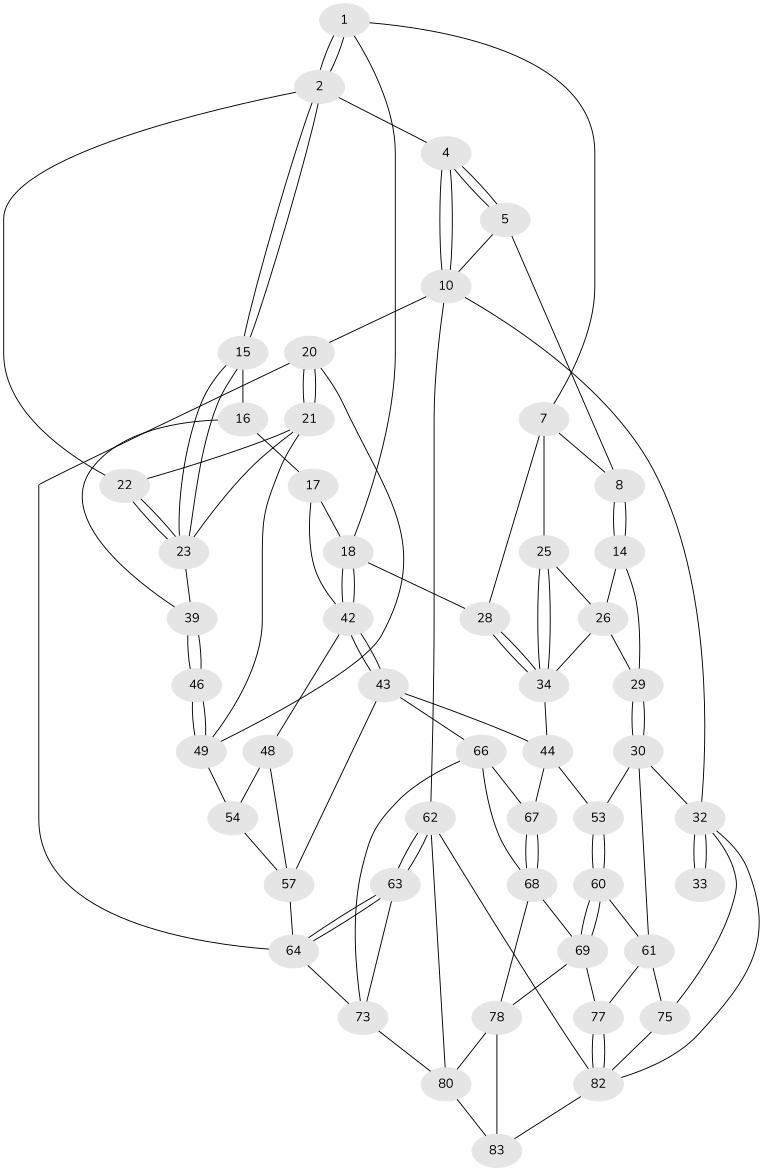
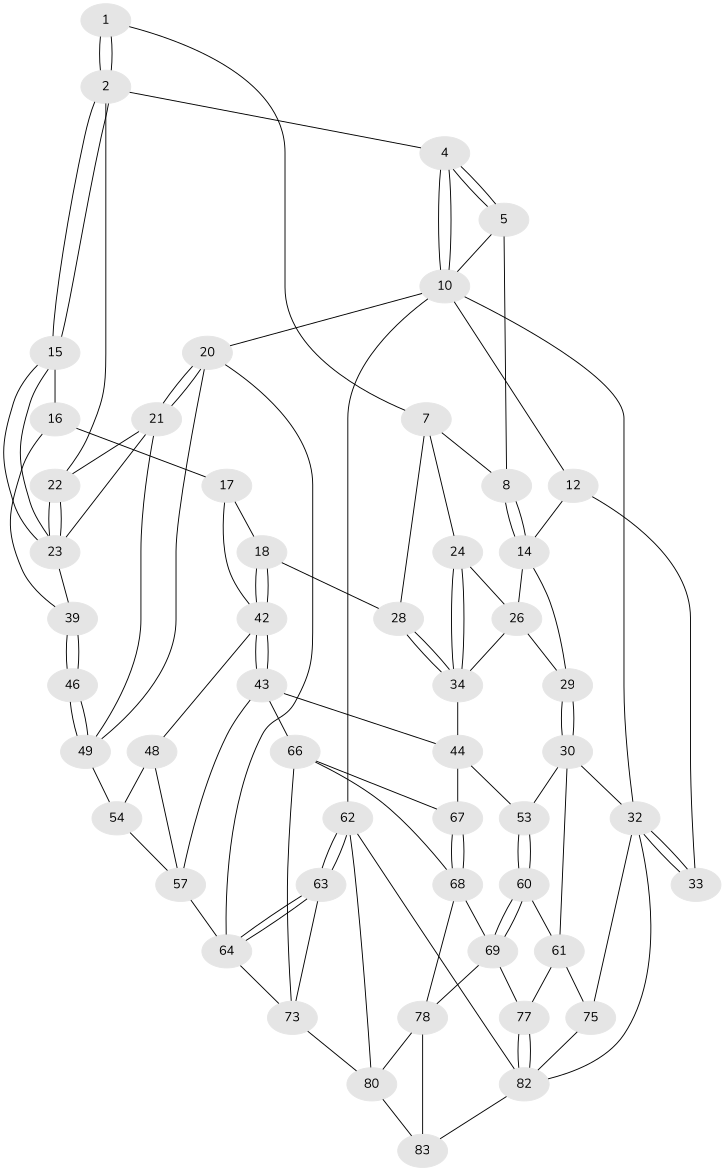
edge "1" -- "18": removed
node "12": added
node "25": label "25" -> "24"
